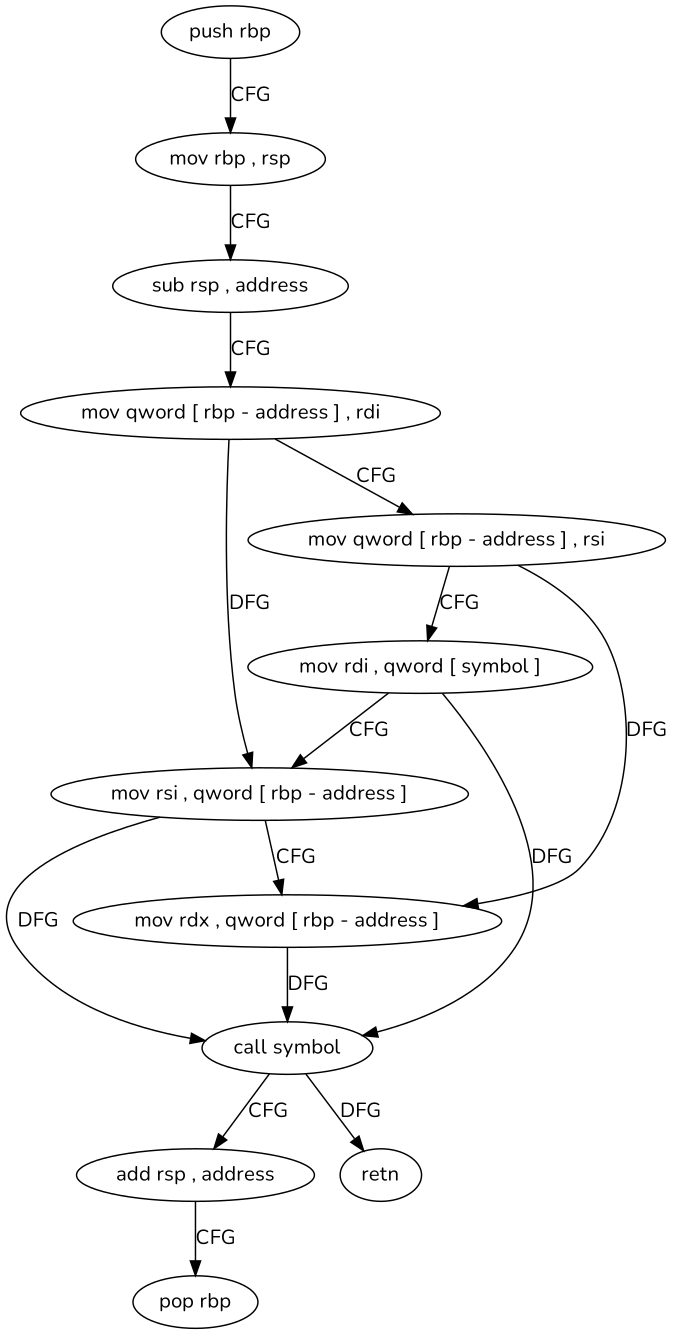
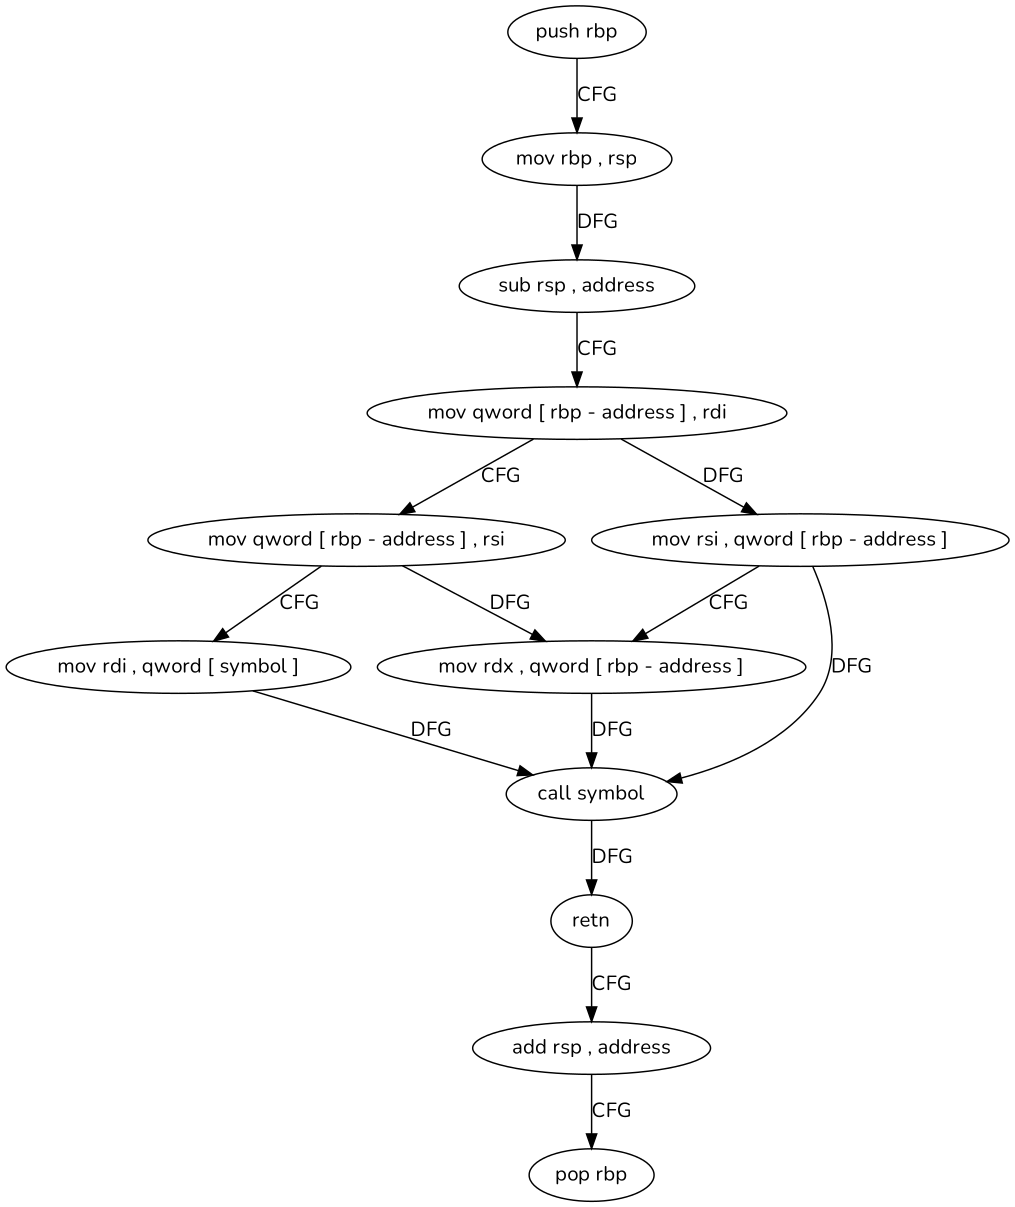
edge "mov rbp , rsp" -> "sub rsp , address": label "CFG" -> "DFG"
edge "mov rdi , qword [ symbol ]" -> "mov rsi , qword [ rbp - address ]": removed, label "CFG"
edge "call symbol" -> "add rsp , address": now "retn" -> "add rsp , address"
